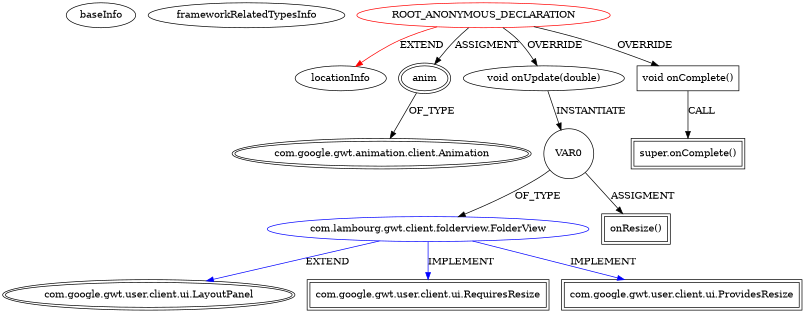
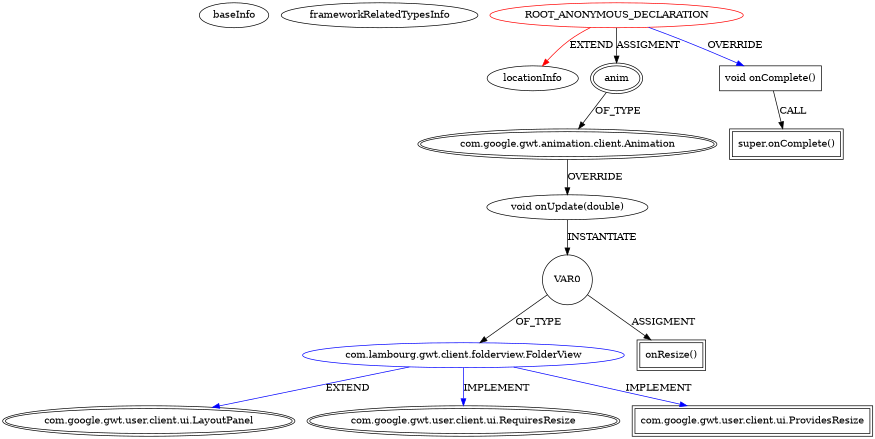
edge "ROOT_ANONYMOUS_DECLARATION" -> "void onUpdate(double)": now "com.google.gwt.animation.client.Animation" -> "void onUpdate(double)"
edge "ROOT_ANONYMOUS_DECLARATION" -> "void onComplete()": color black -> blue
node "com.google.gwt.user.client.ui.RequiresResize": shape box -> ellipse
